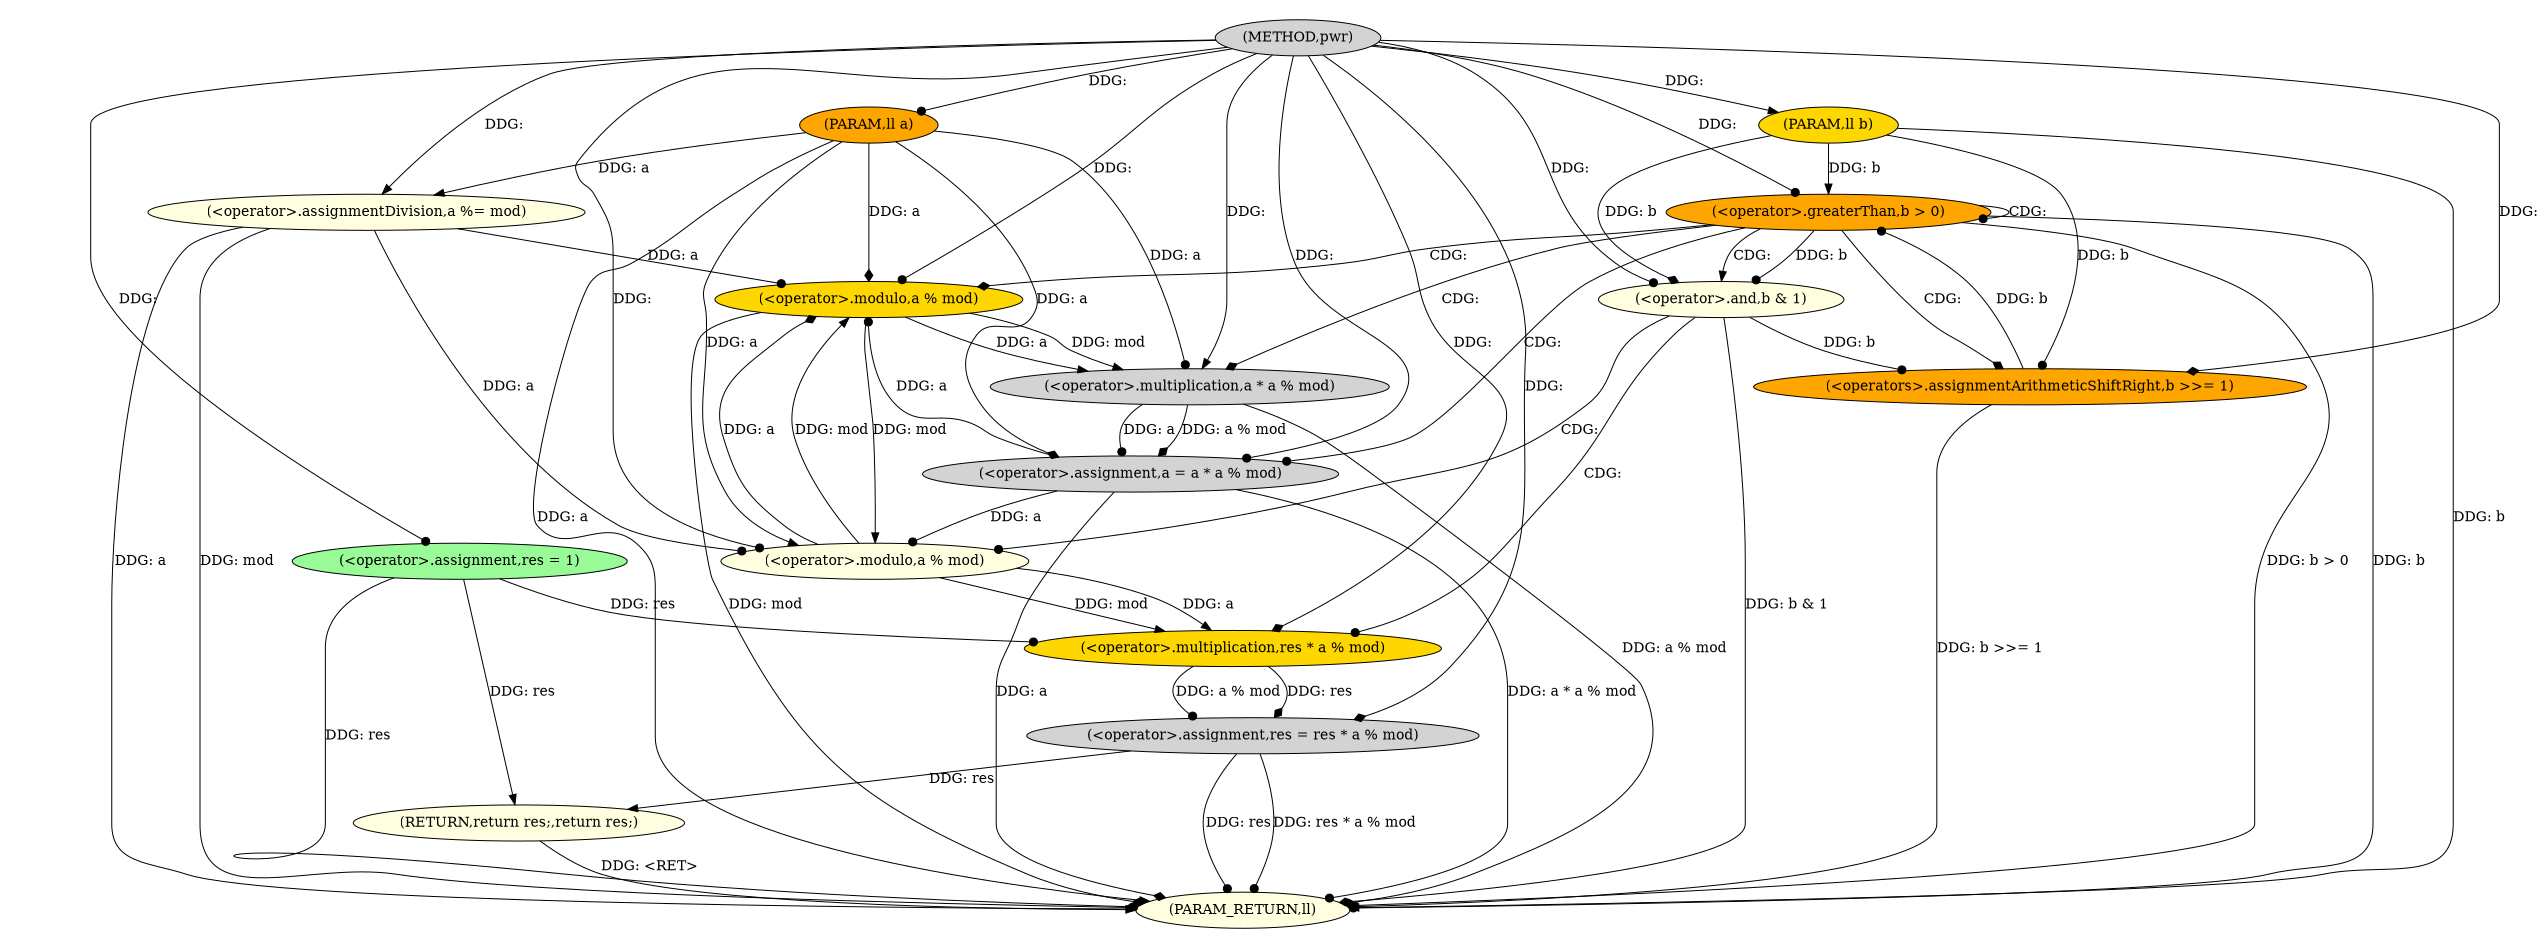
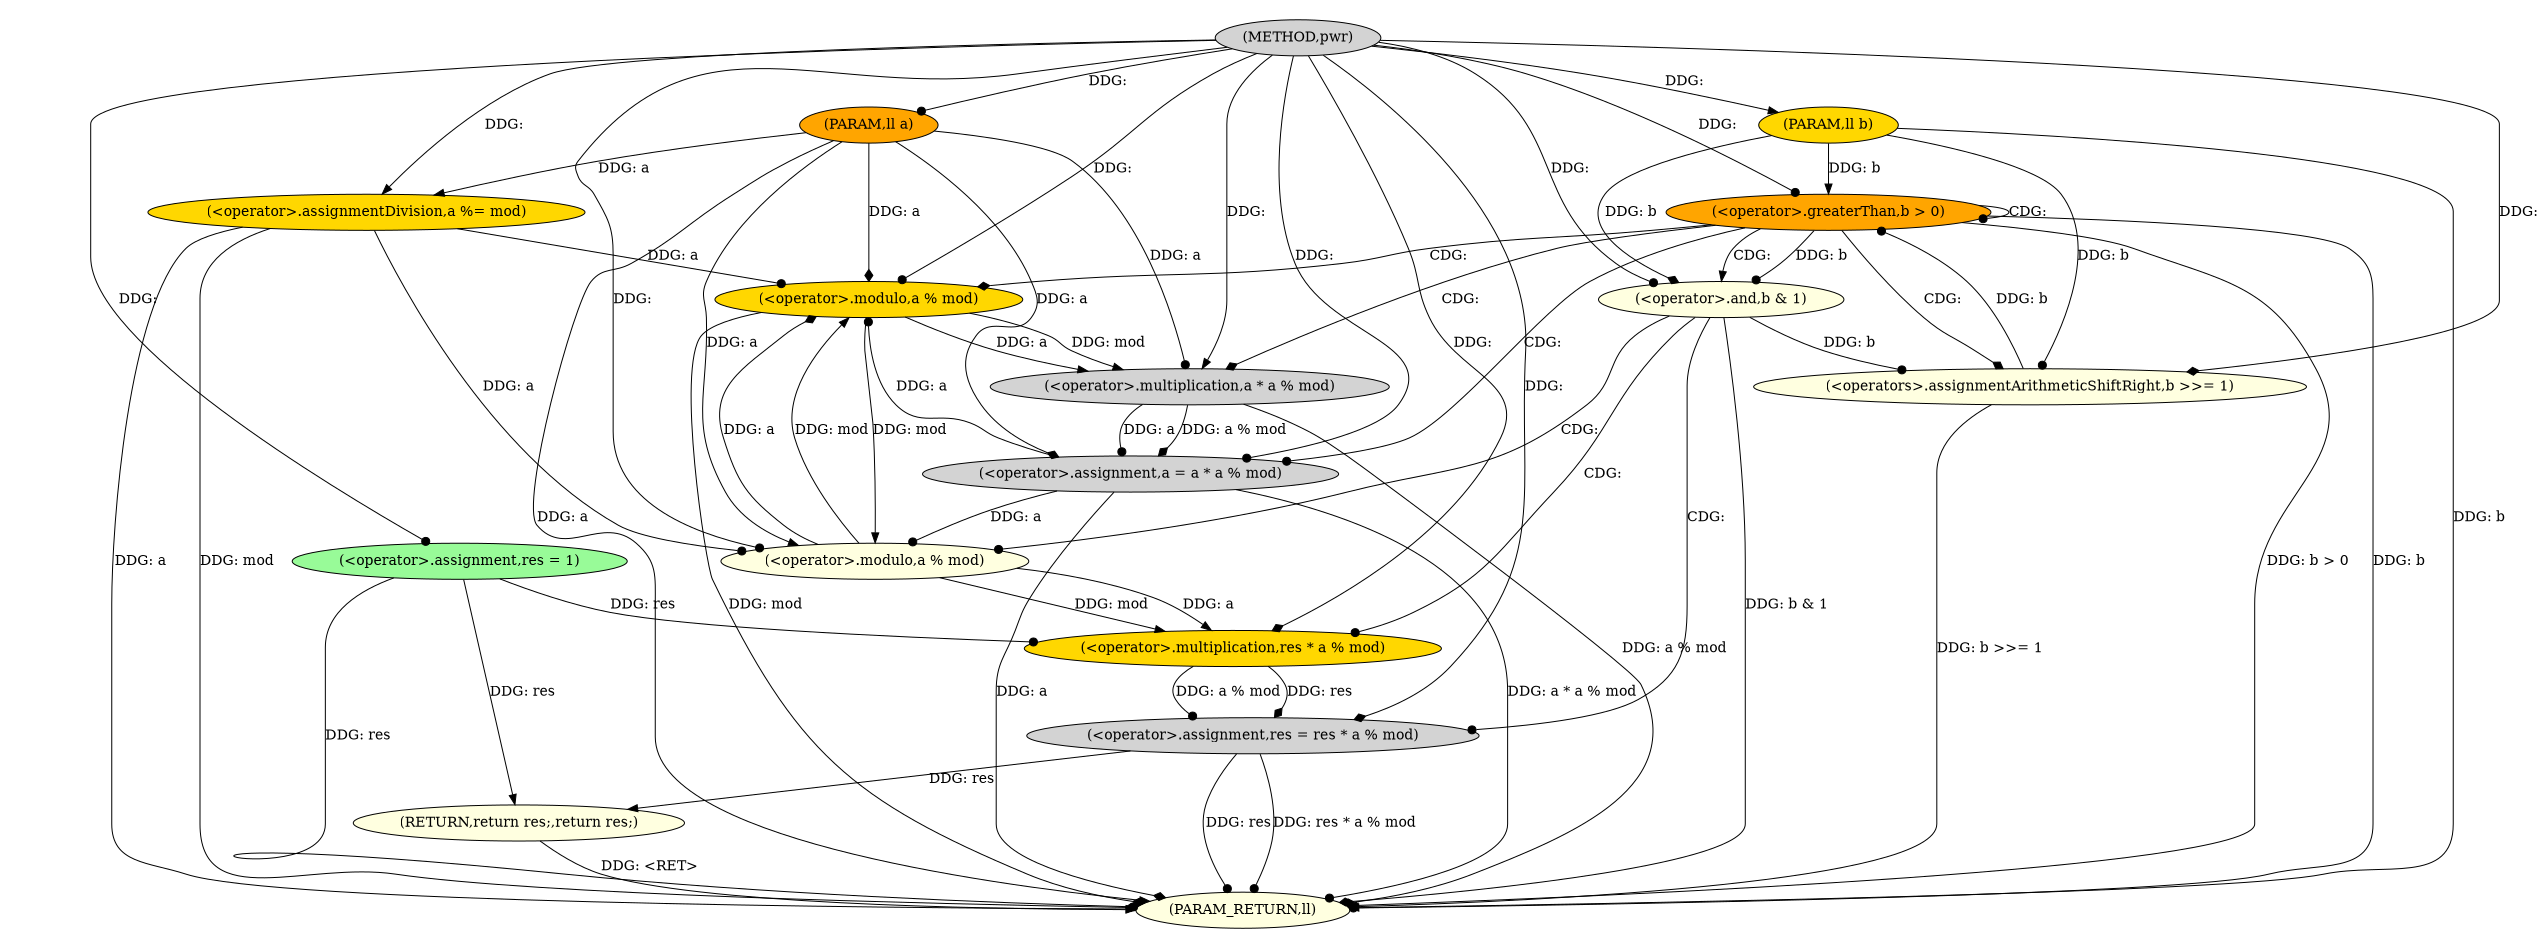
node "(<operator>.assignmentDivision,a %= mod)": fillcolor lightyellow -> gold
node "(<operators>.assignmentArithmeticShiftRight,b >>= 1)": fillcolor orange -> lightyellow
edge "(<operator>.and,b & 1)" -> "(<operator>.assignment,res = res * a % mod)": added, label "CDG:"
